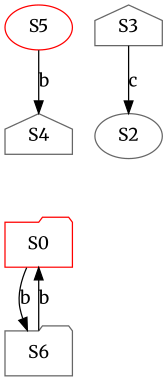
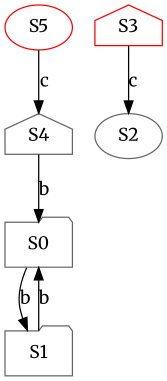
node "S3": color gray40 -> red
edge "S5" -> "S4": label "b" -> "c"
edge "S4" -> "S0": added, label "b"
node "S0": color red -> gray40
node "S6": label "S6" -> "S1"
